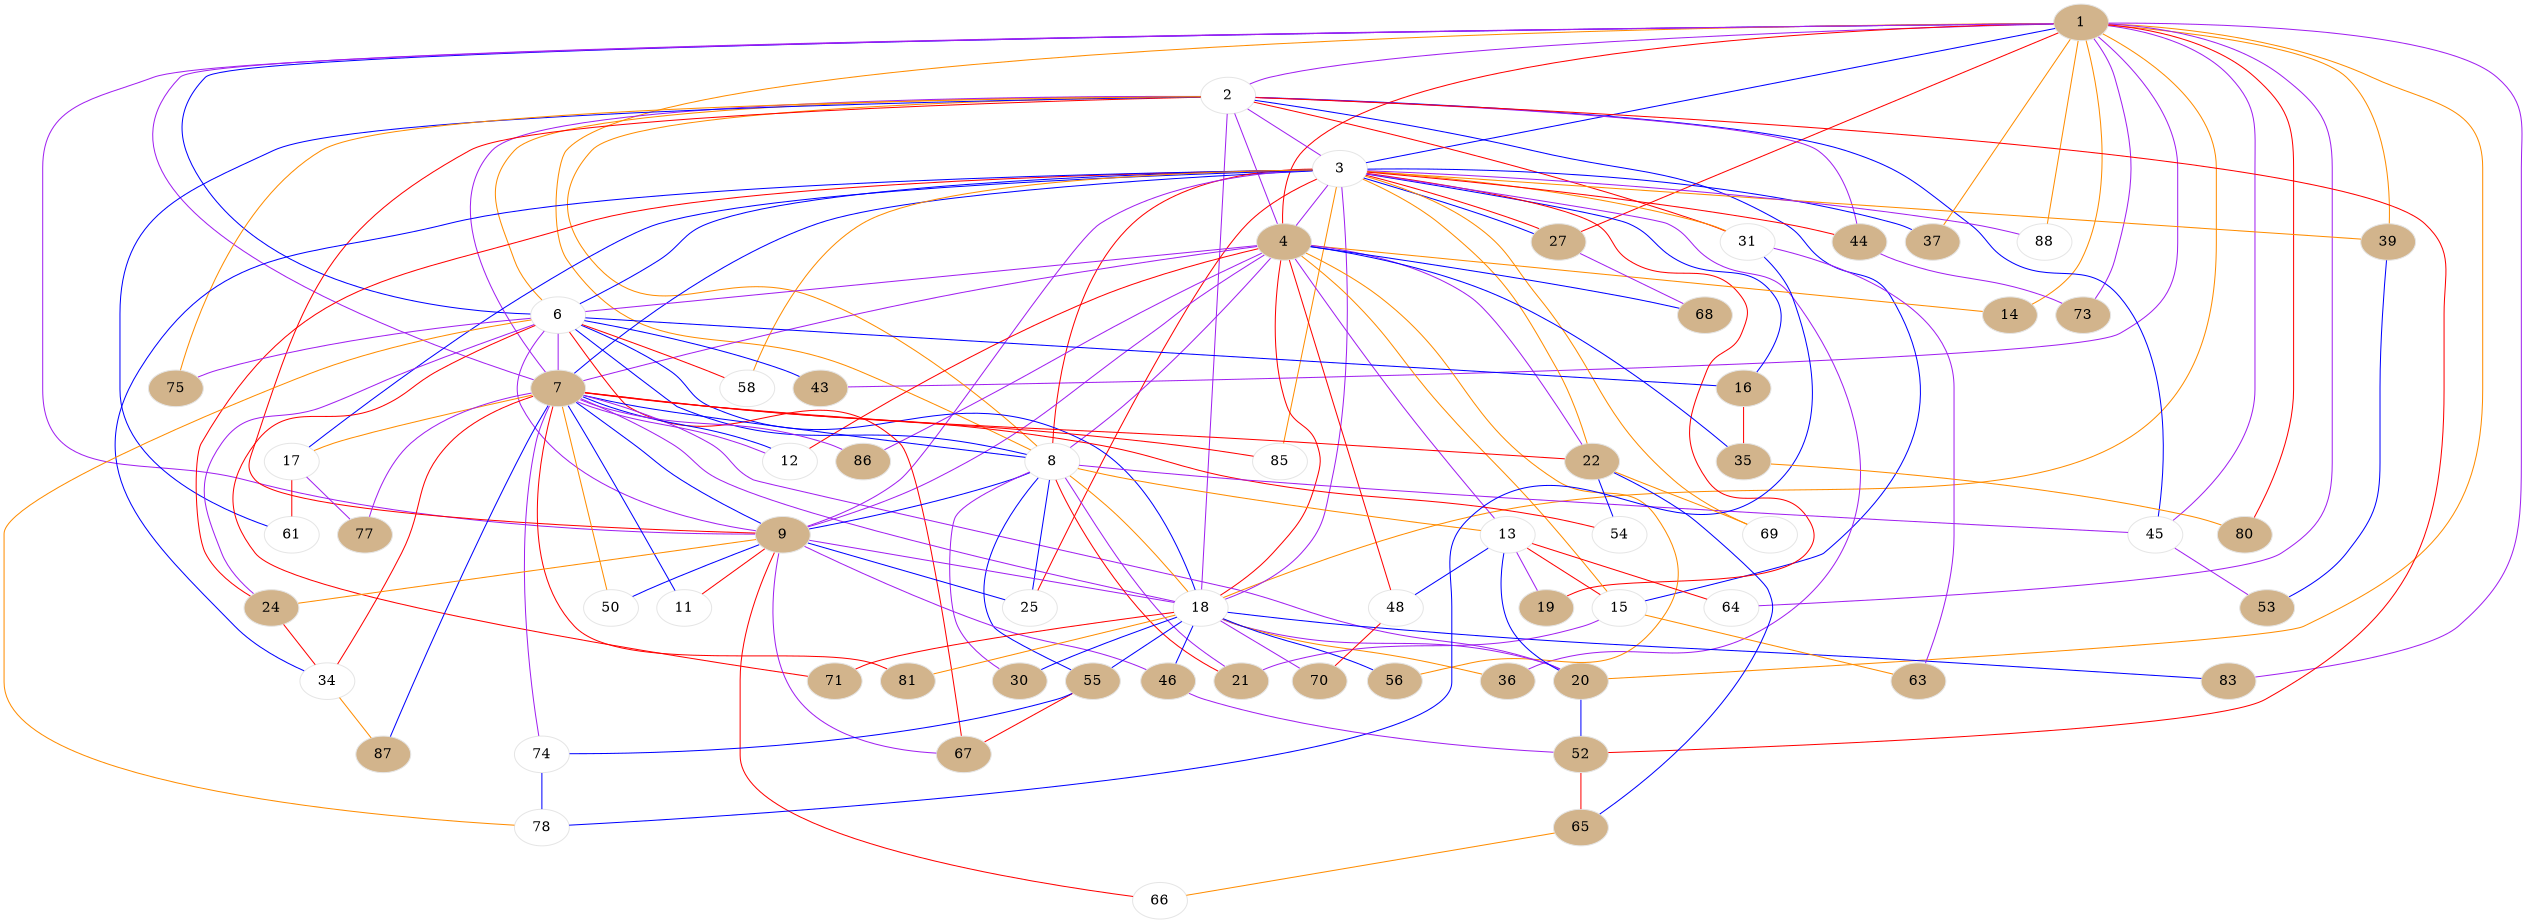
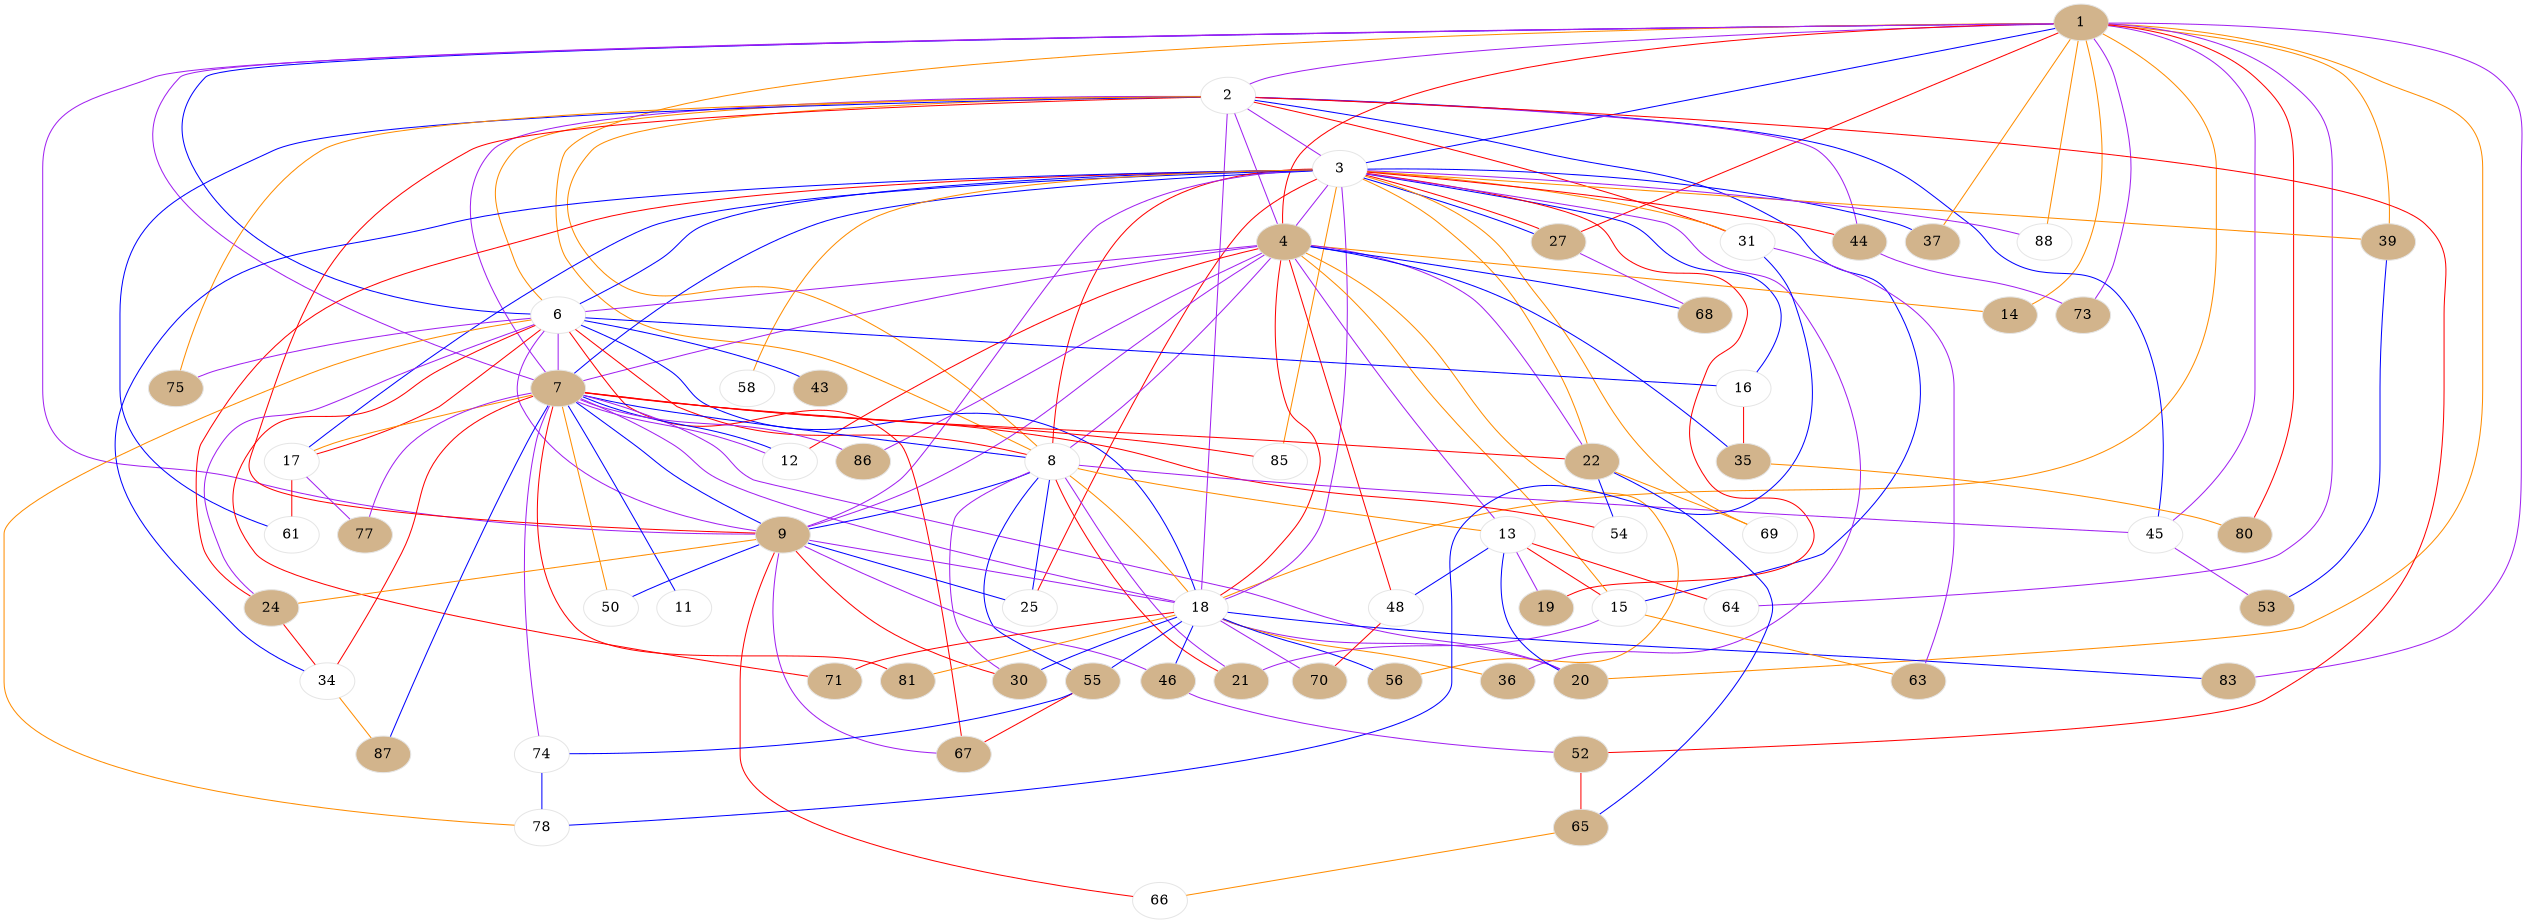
edge "6" -- "58": now "6" -- "17"
edge "1" -- "43": removed
node "16": fillcolor tan -> white
edge "6" -- "8": color blue -> red
edge "9" -- "11": now "9" -- "30"
edge "20" -- "52": removed
